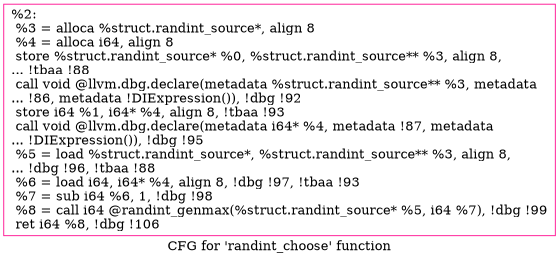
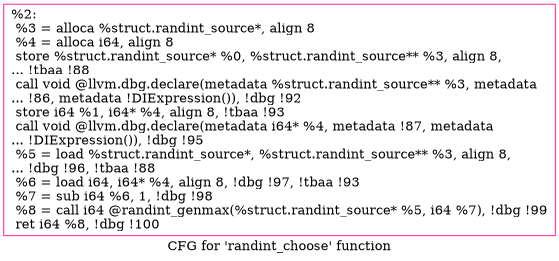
node "%2:": text "ret i64 %8, !dbg !106" -> "ret i64 %8, !dbg !100"
